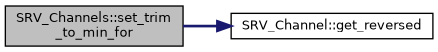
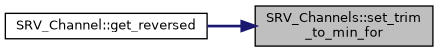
edge "SRV_Channels::set_trim _to_min_for" -> "SRV_Channel::get_reversed": reversed
